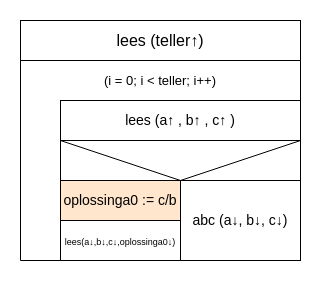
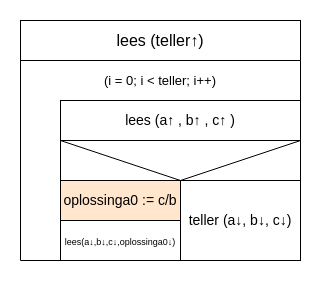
node "abc (a↓, b↓, c↓)": label "abc (a↓, b↓, c↓)" -> "teller (a↓, b↓, c↓)"
